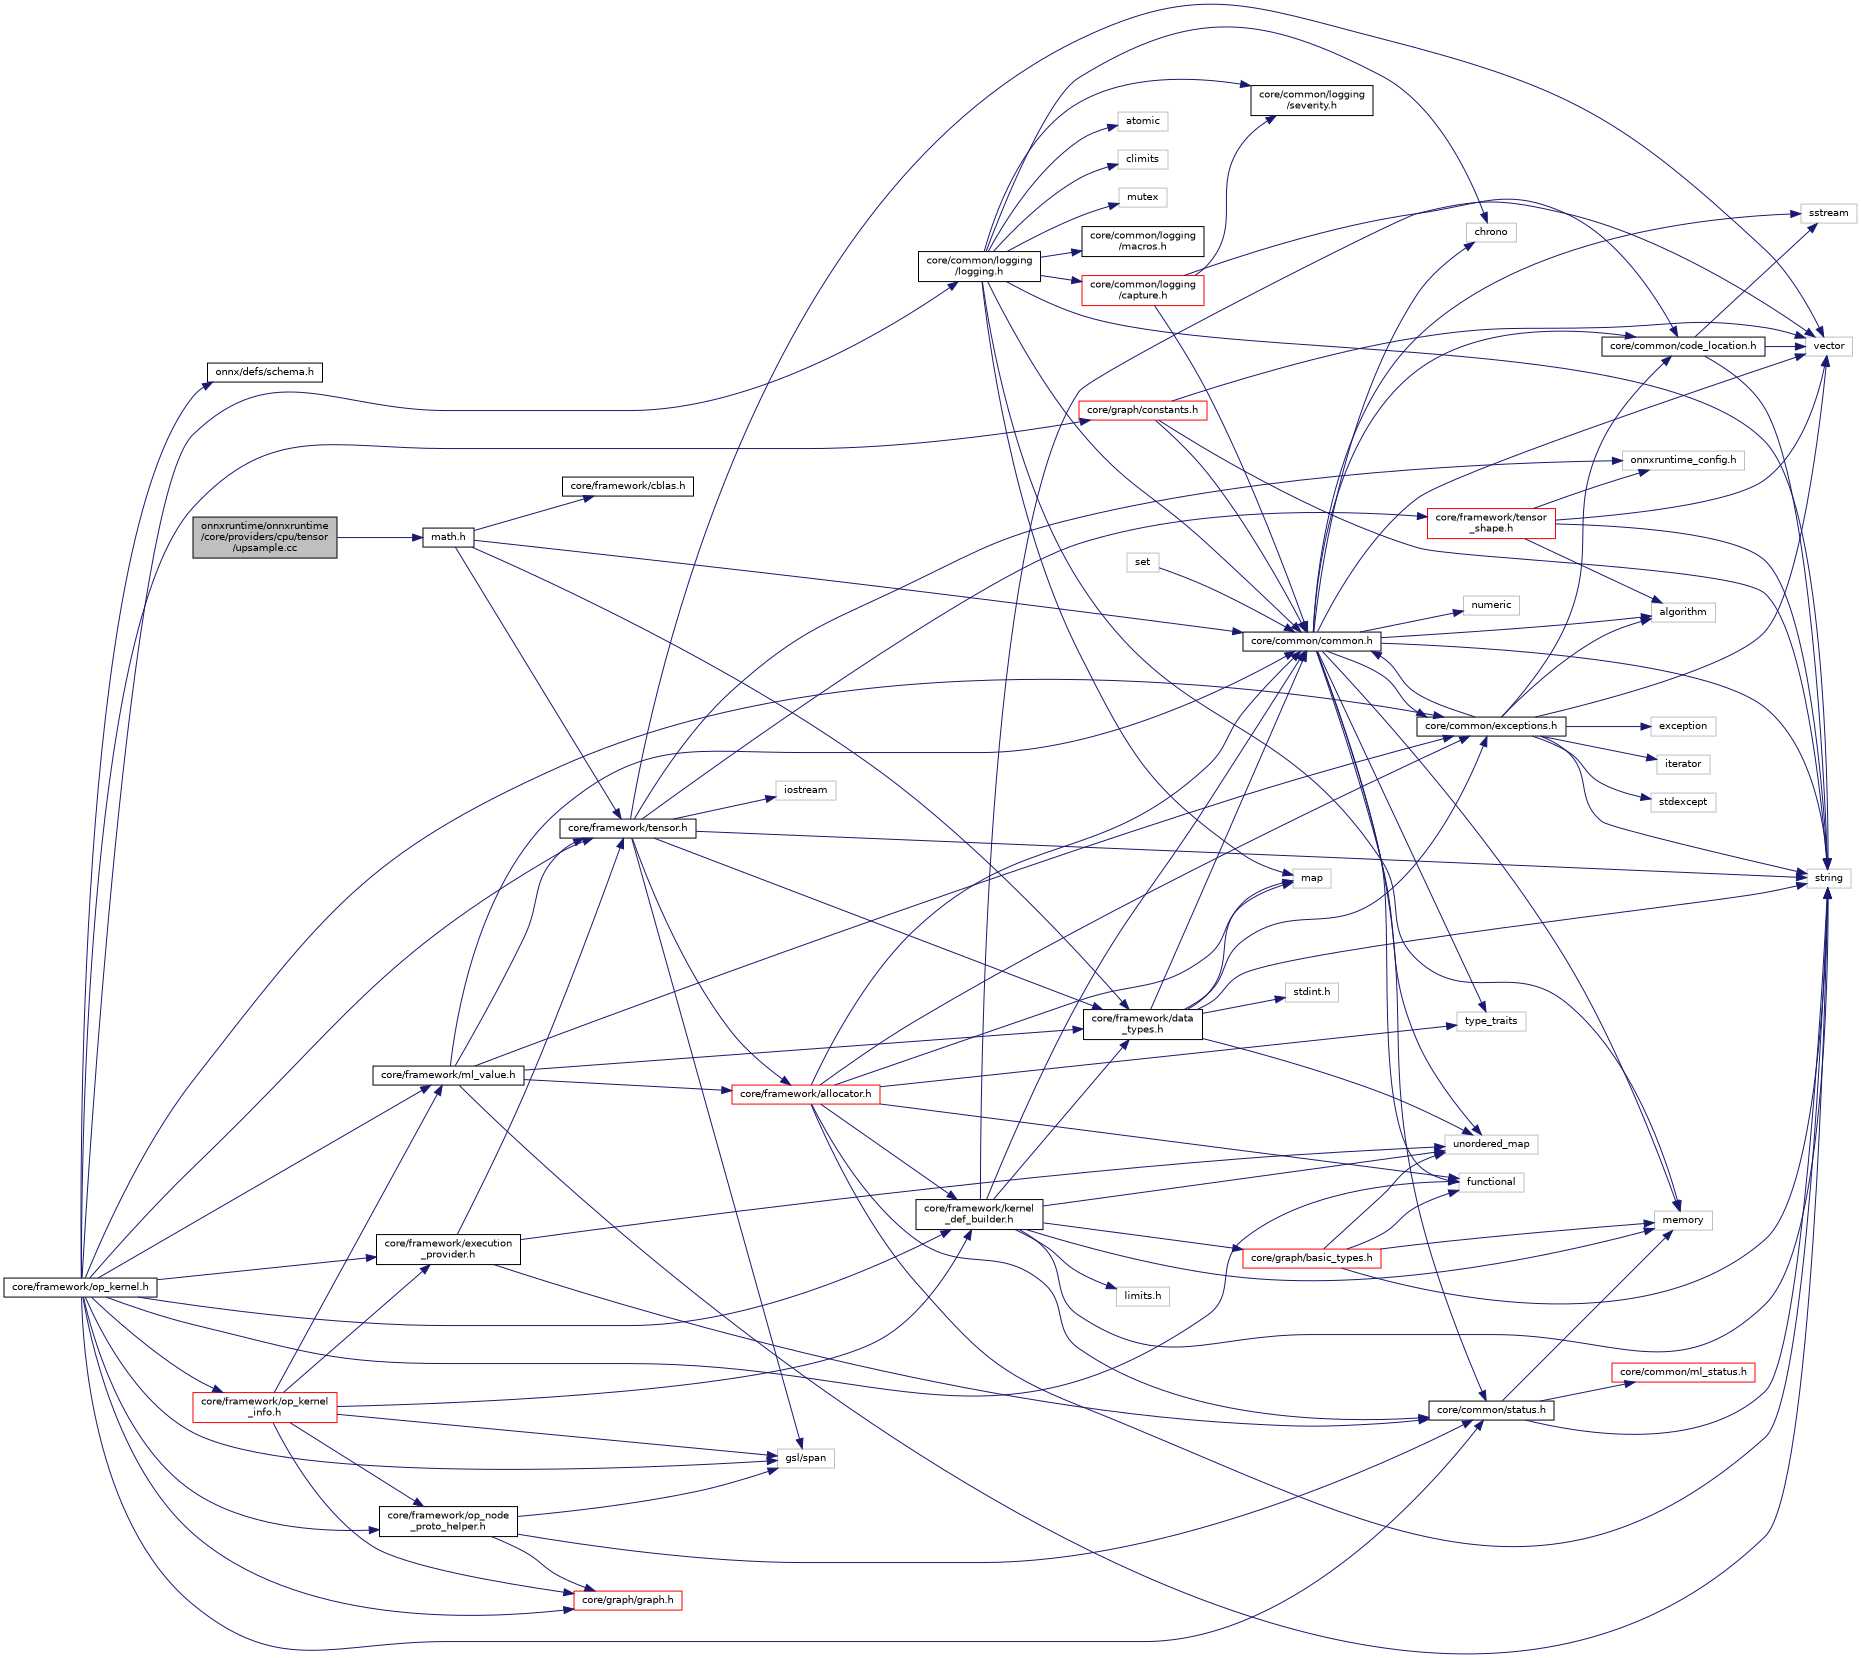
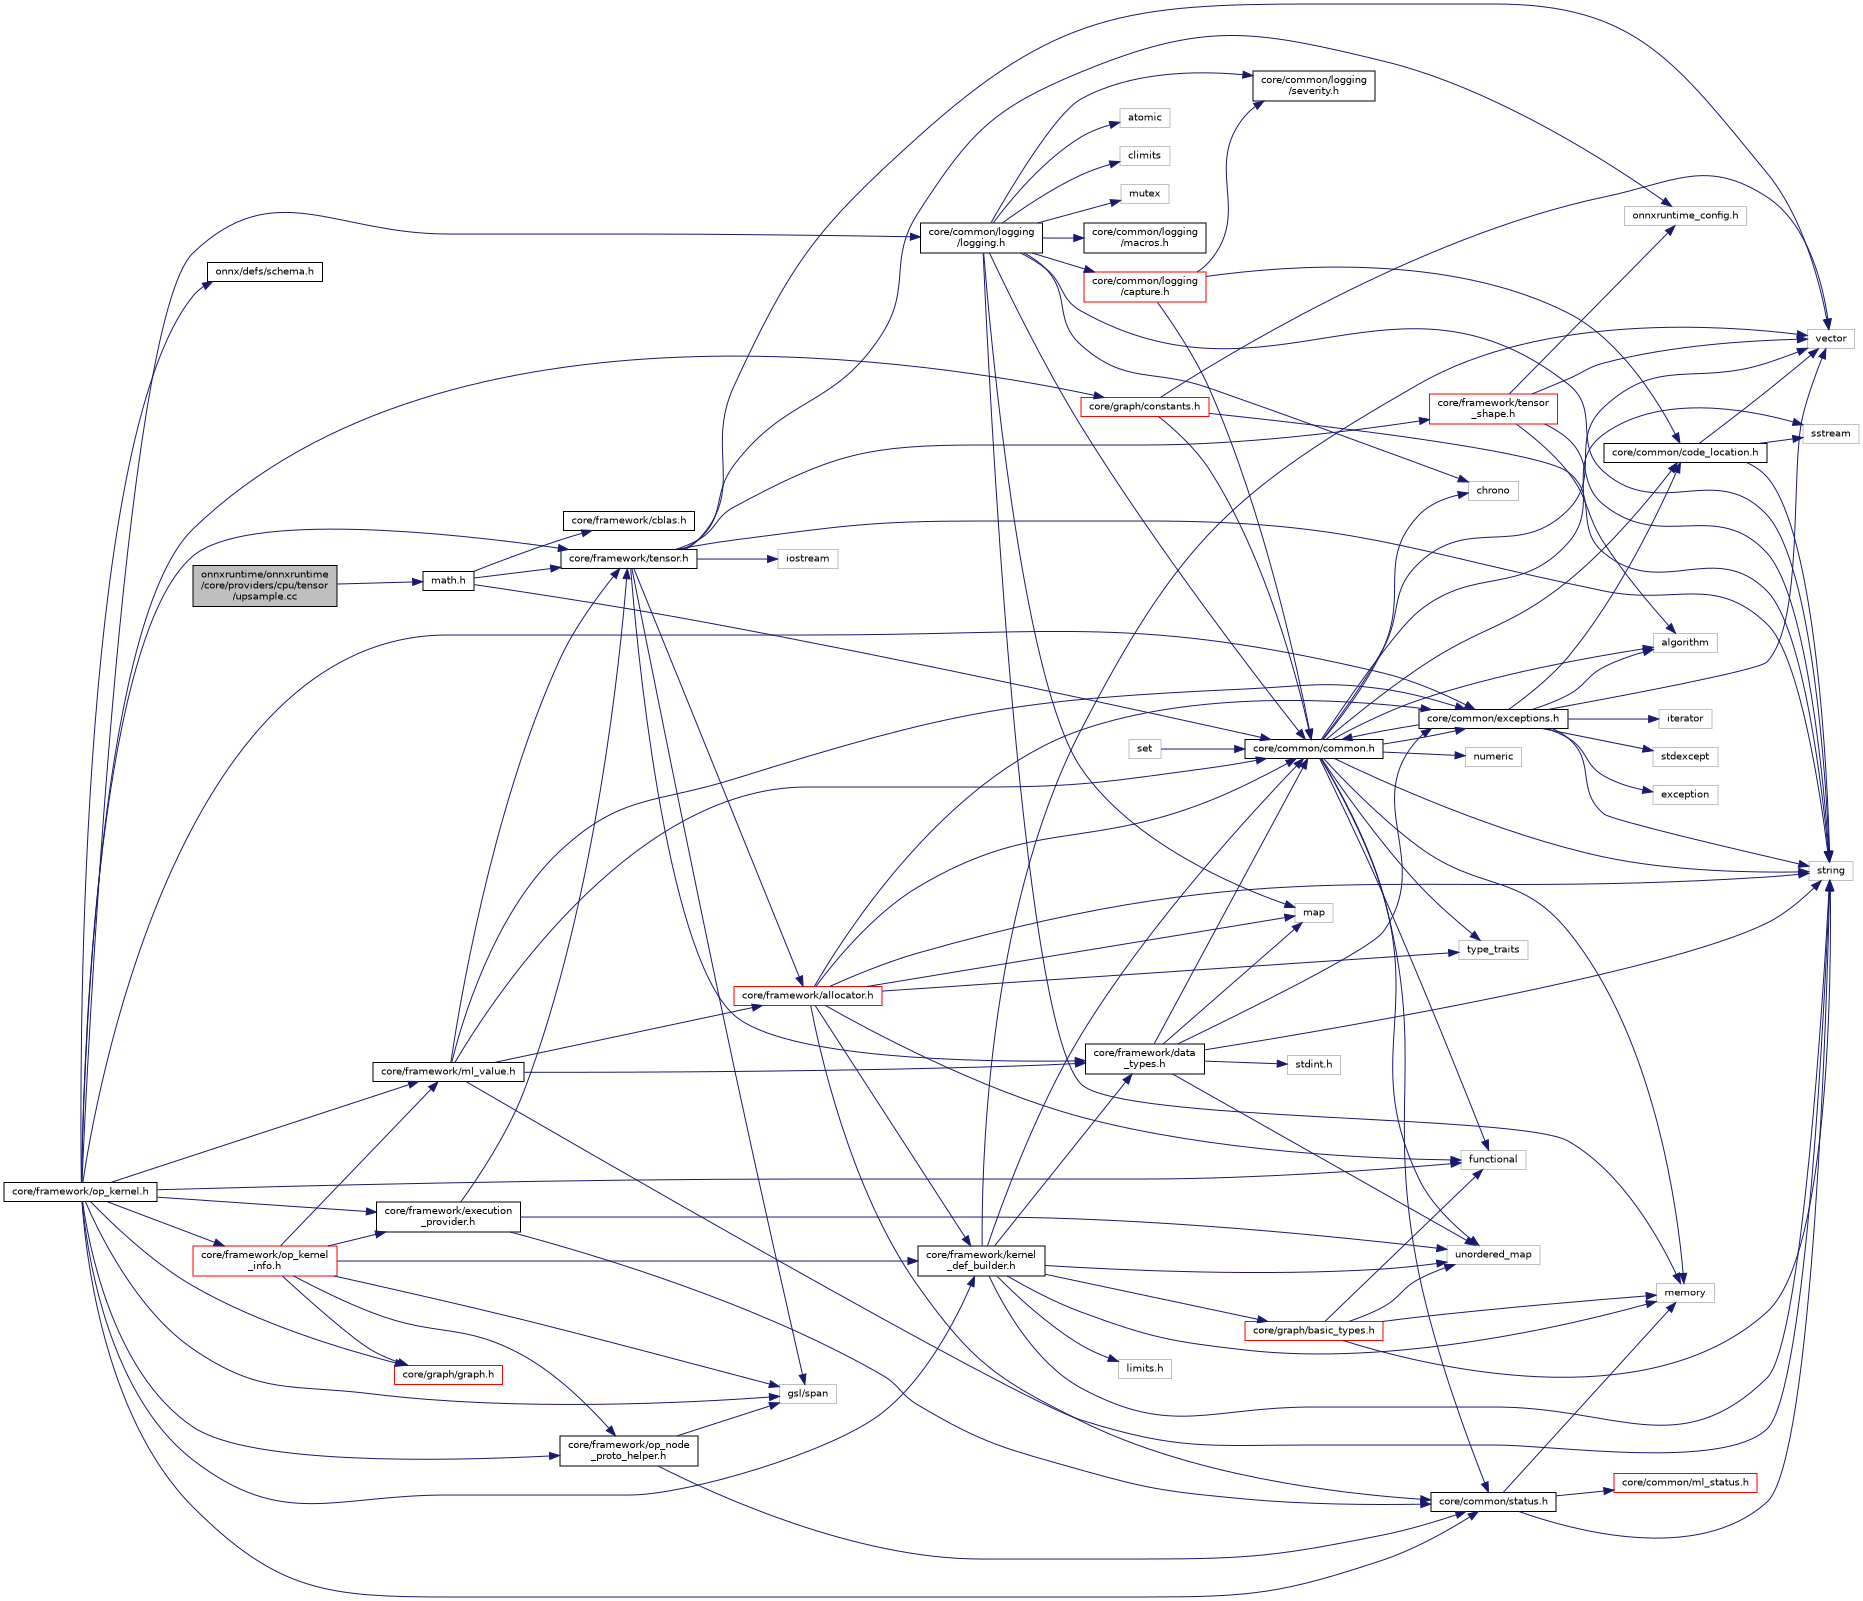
edge "math.h" -> "core/framework/data _types.h": removed
edge "core/framework/op_node _proto_helper.h" -> "core/graph/graph.h": removed
